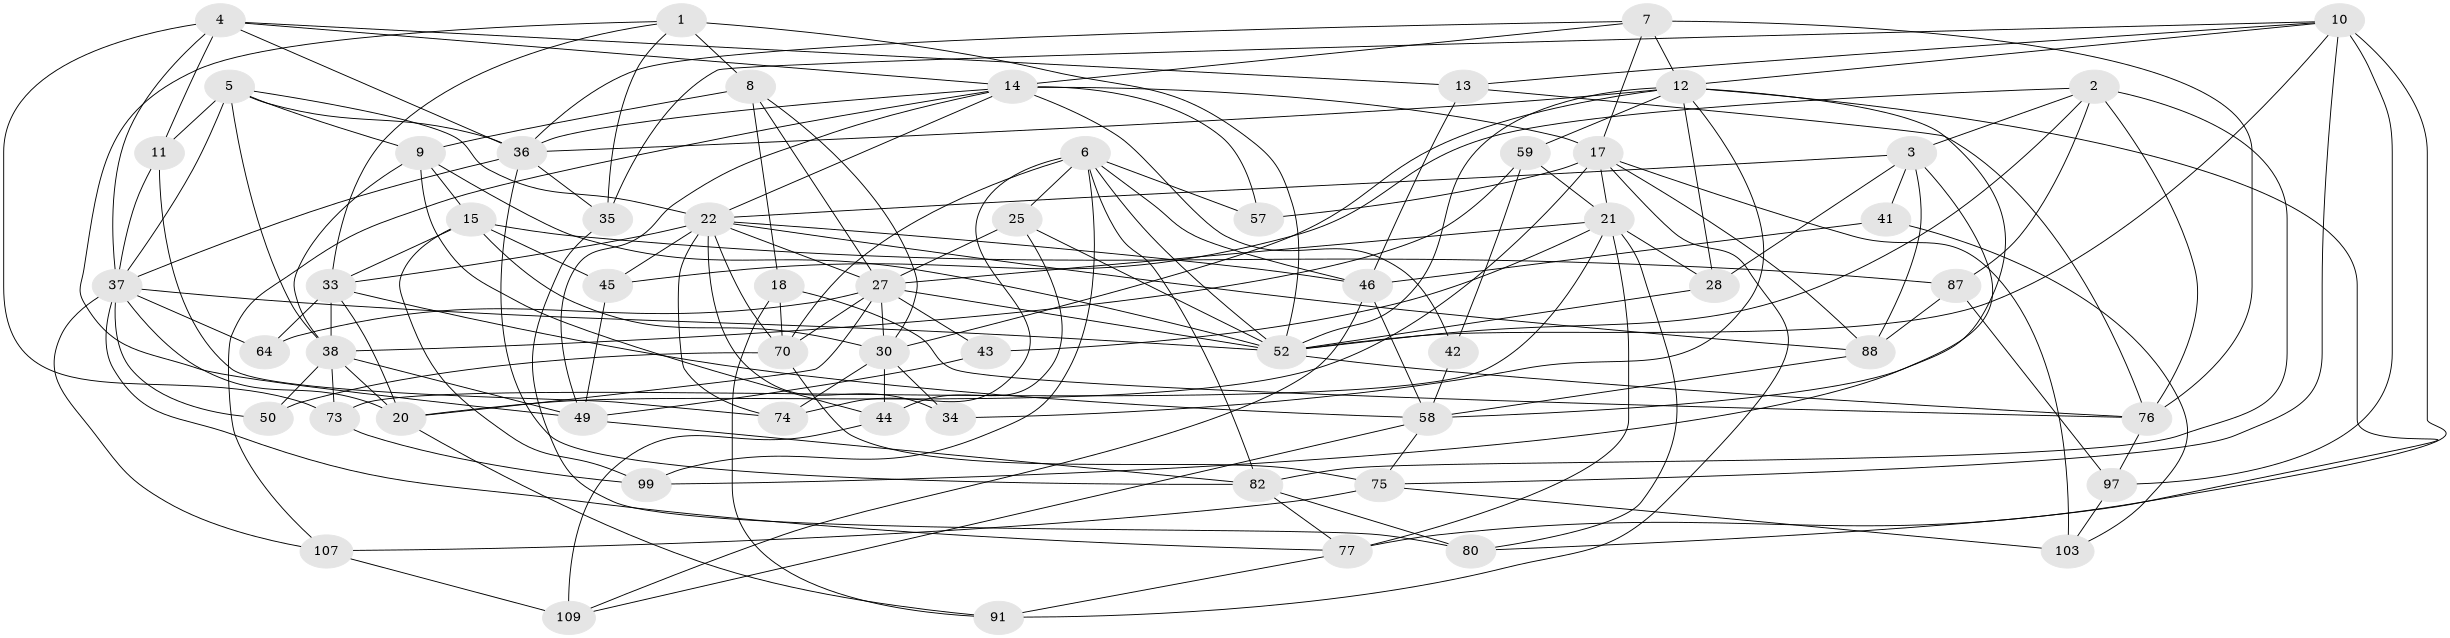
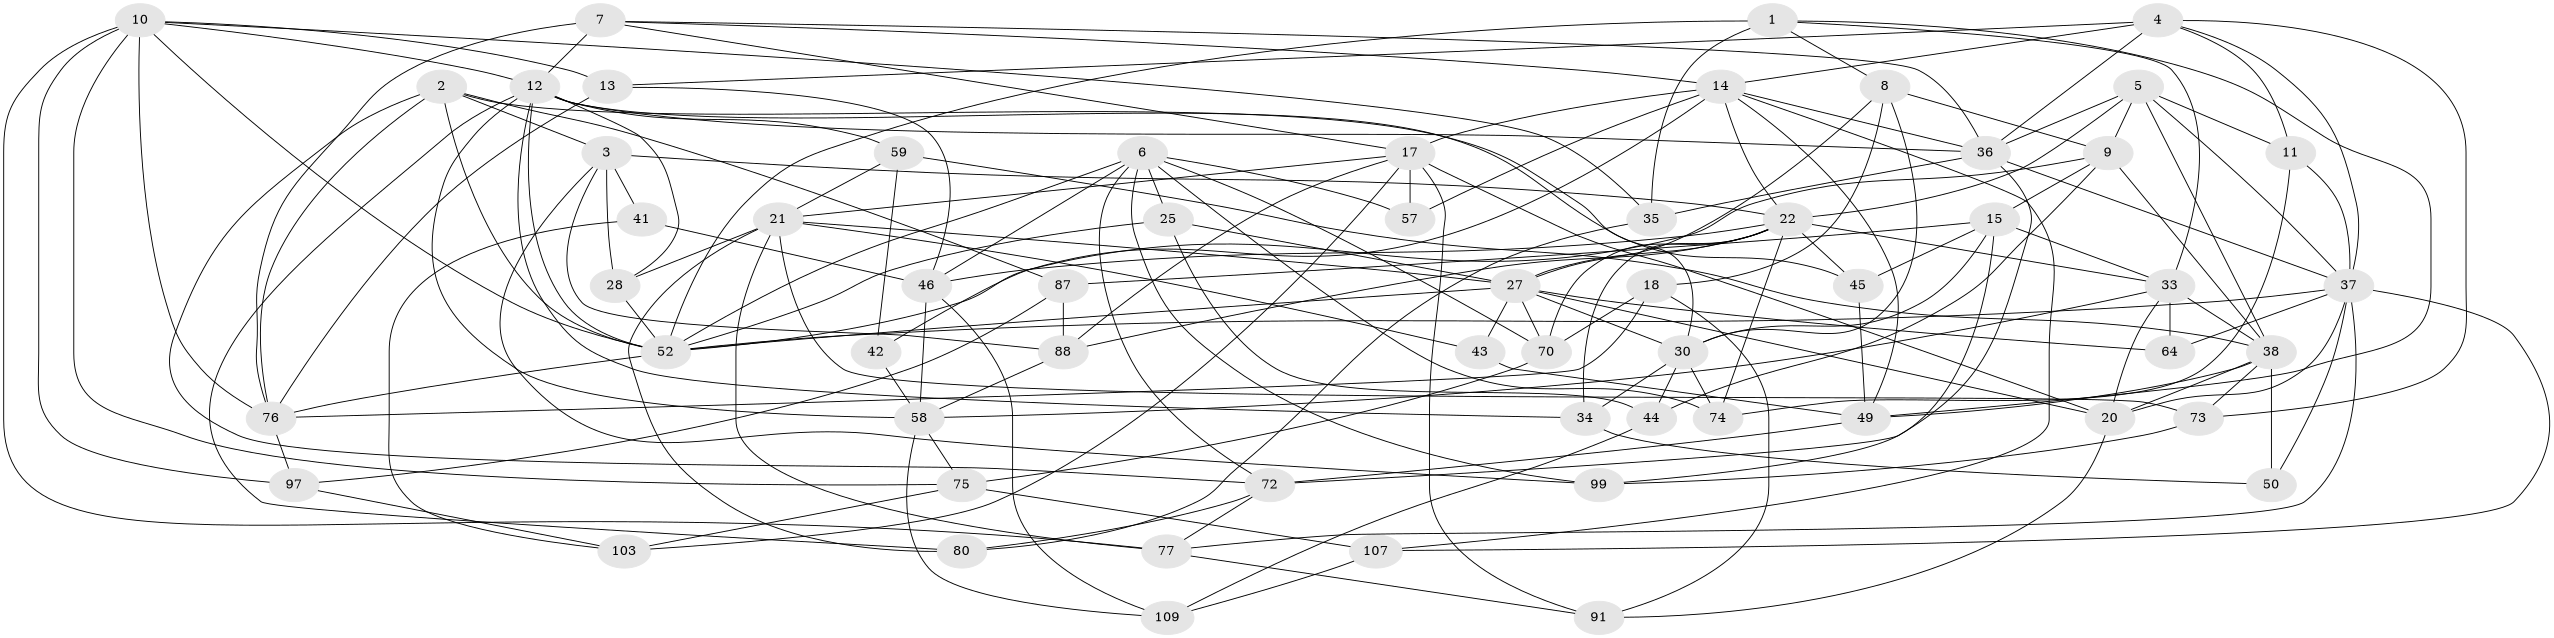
edge "10" -- "76": added
edge "70" -- "50": now "34" -- "50"
node "82": label "82" -> "72"
